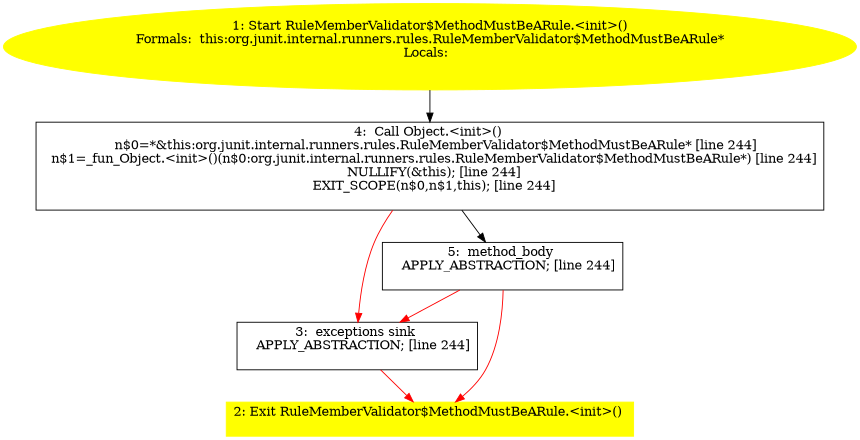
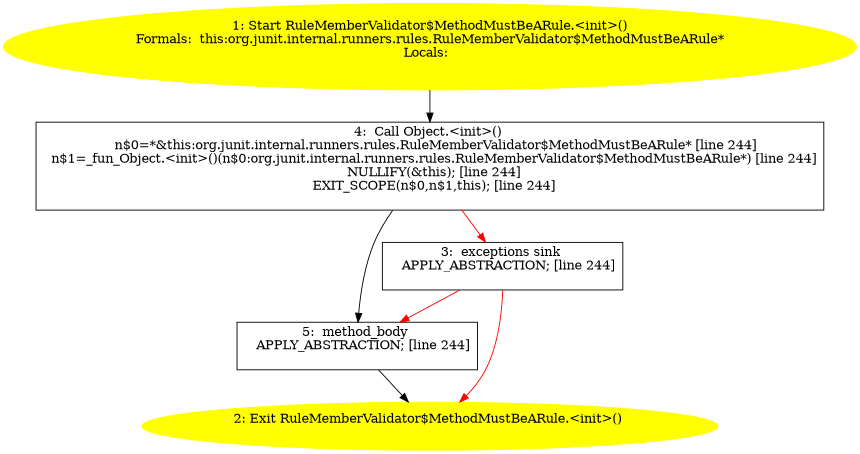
edge "5:  method_body APPLY_ABSTRACTION; [line 244]" -> "3:  exceptions sink APPLY_ABSTRACTION; [line 244]": reversed
edge "5:  method_body APPLY_ABSTRACTION; [line 244]" -> "2: Exit RuleMemberValidator$MethodMustBeARule.<init>()": color red -> black
node "2: Exit RuleMemberValidator$MethodMustBeARule.<init>()": shape box -> ellipse
